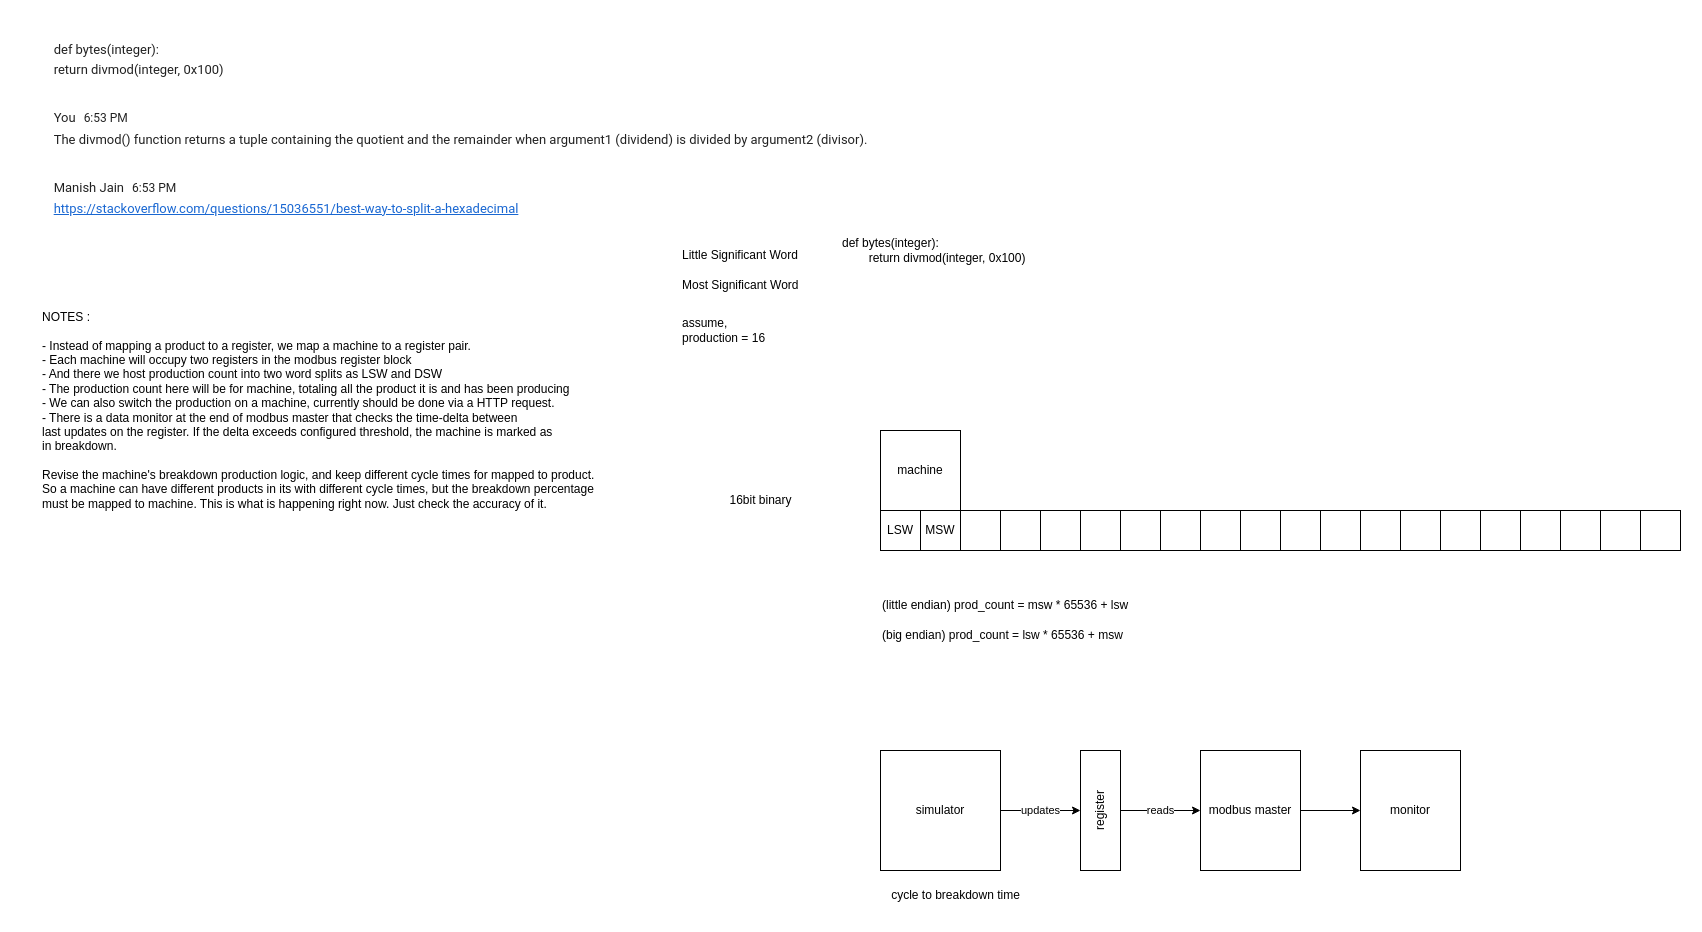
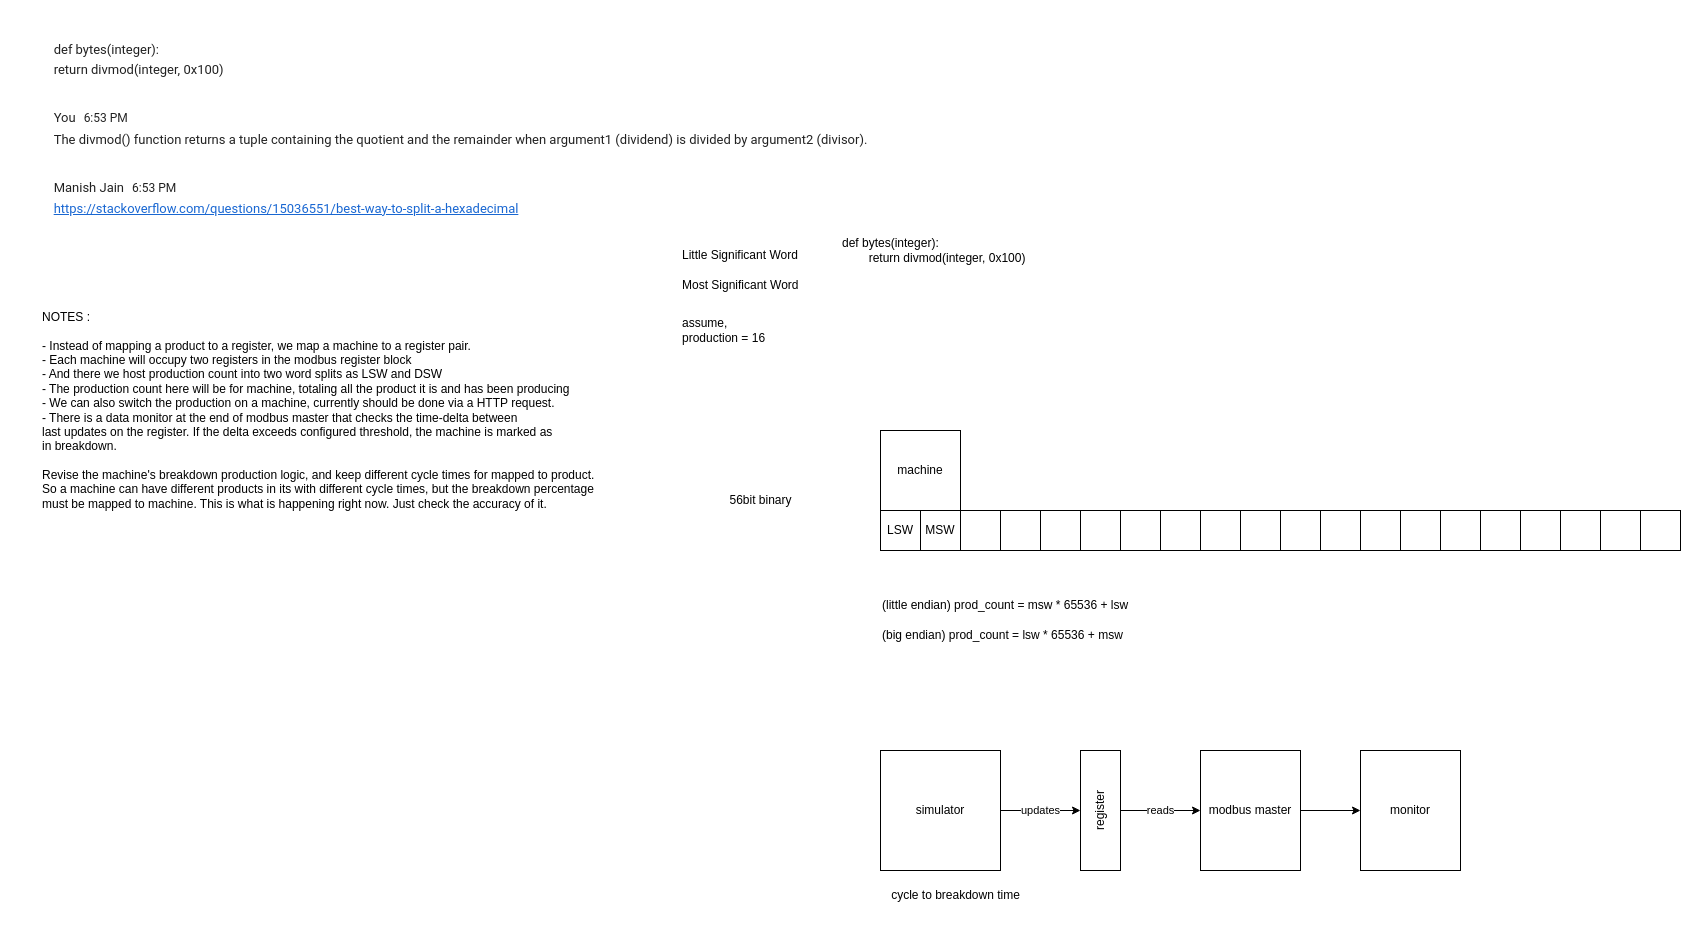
node "16bit binary": label "16bit binary" -> "56bit binary"
